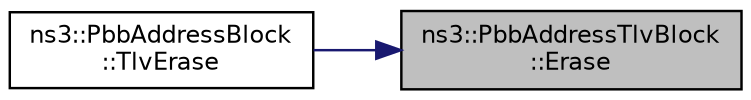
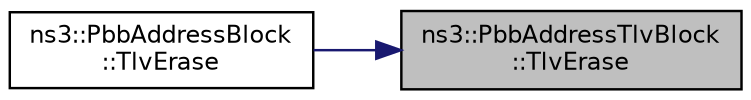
node "ns3::PbbAddressTlvBlock ::Erase": label "ns3::PbbAddressTlvBlock ::Erase" -> "ns3::PbbAddressTlvBlock ::TlvErase"
